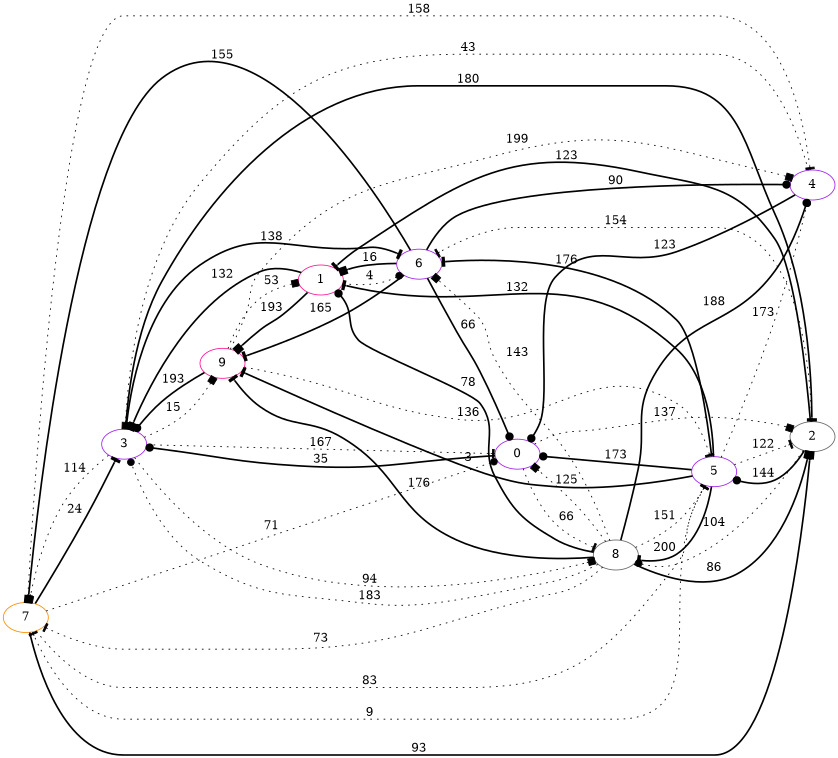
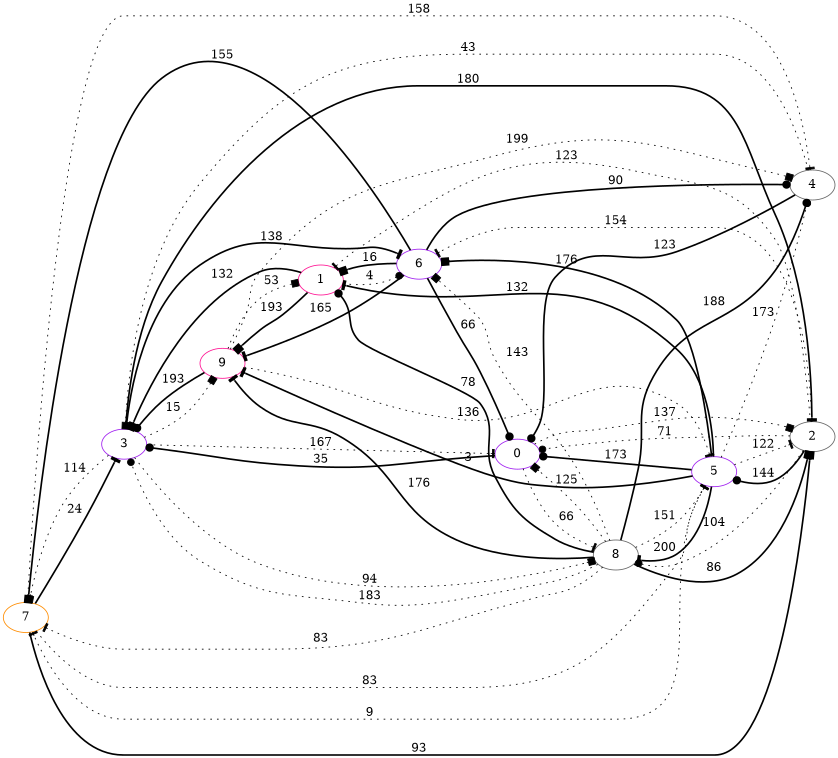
edge "2" -> "1": style bold -> dotted
node "4": color purple -> gray40
edge "5" -> "6": arrowhead tee -> box
edge "7" -> "0": now "2" -> "0"
edge "8" -> "7": label "73" -> "83"
